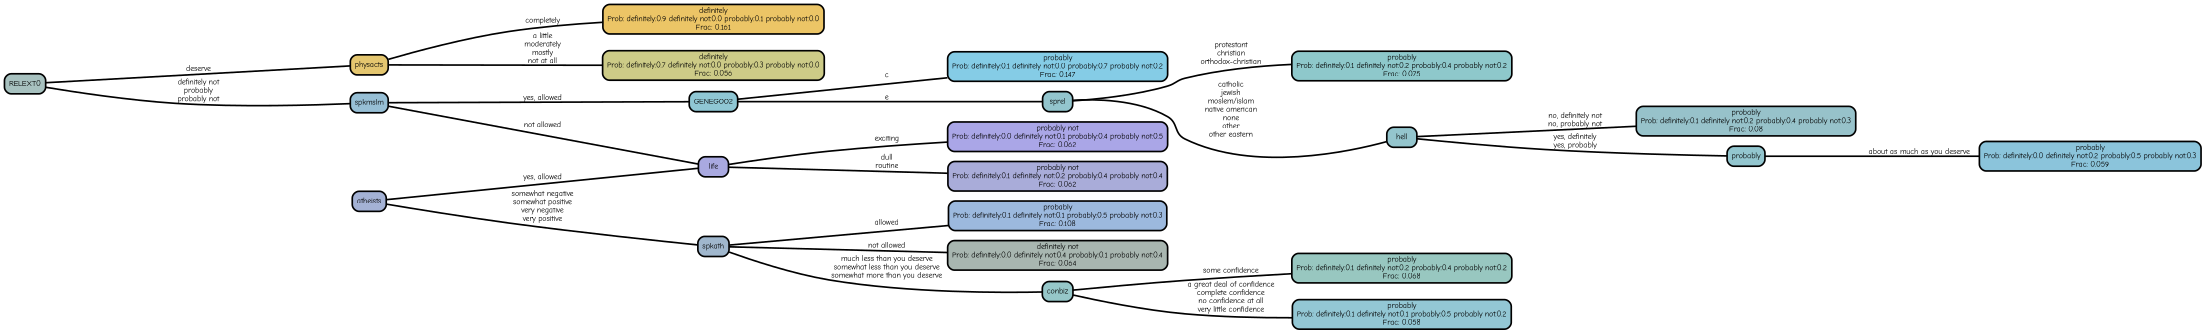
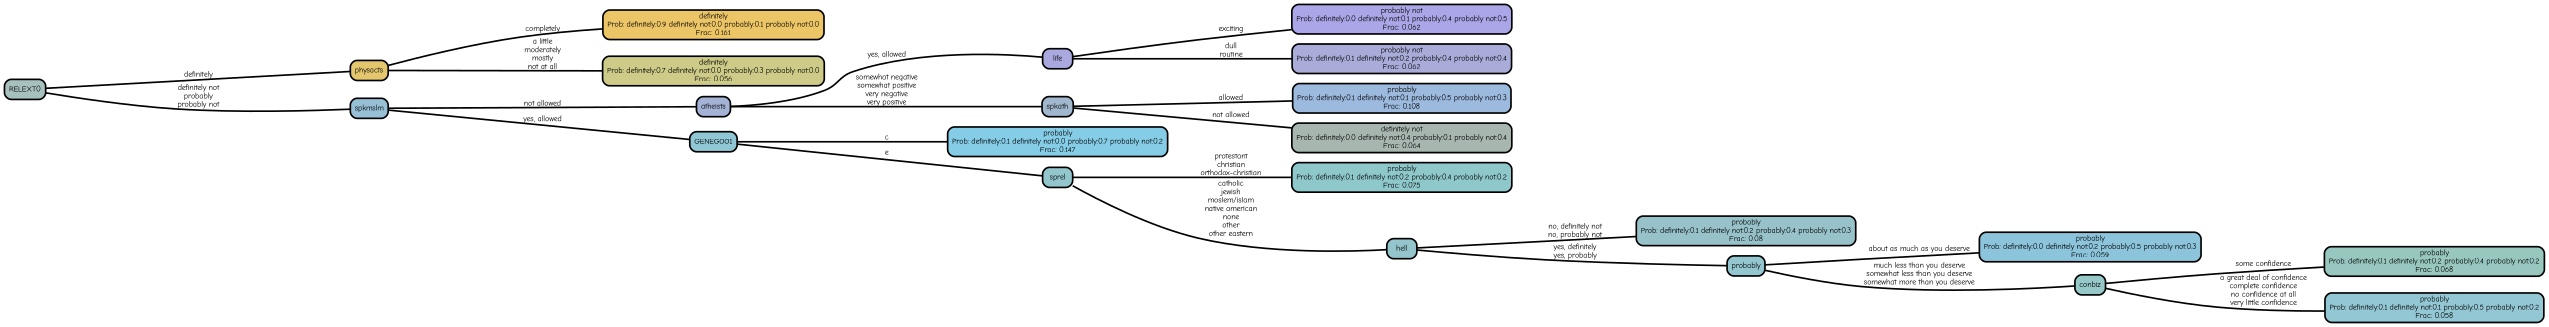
edge "physacts" -- "RELEXT0": label " deserve" -> " definitely"
node "GENEGOO2": label "GENEGOO2" -> "GENEGOO1"
edge "spkmslm" -- "life": now "spkmslm" -- "atheists"
edge "spkath" -- "conbiz": now "probably" -- "conbiz"
